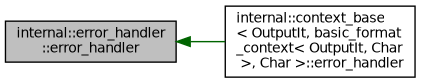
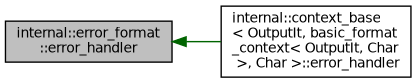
node "internal::error_handler ::error_handler": label "internal::error_handler ::error_handler" -> "internal::error_format ::error_handler"
